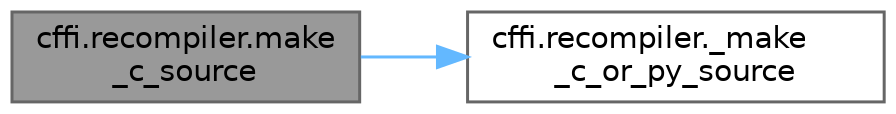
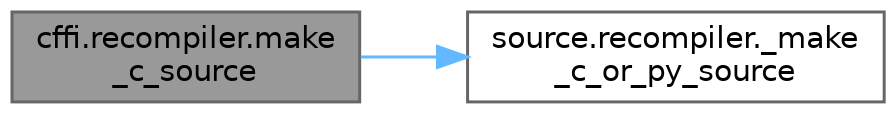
node "cffi.recompiler._make _c_or_py_source": label "cffi.recompiler._make _c_or_py_source" -> "source.recompiler._make _c_or_py_source"
